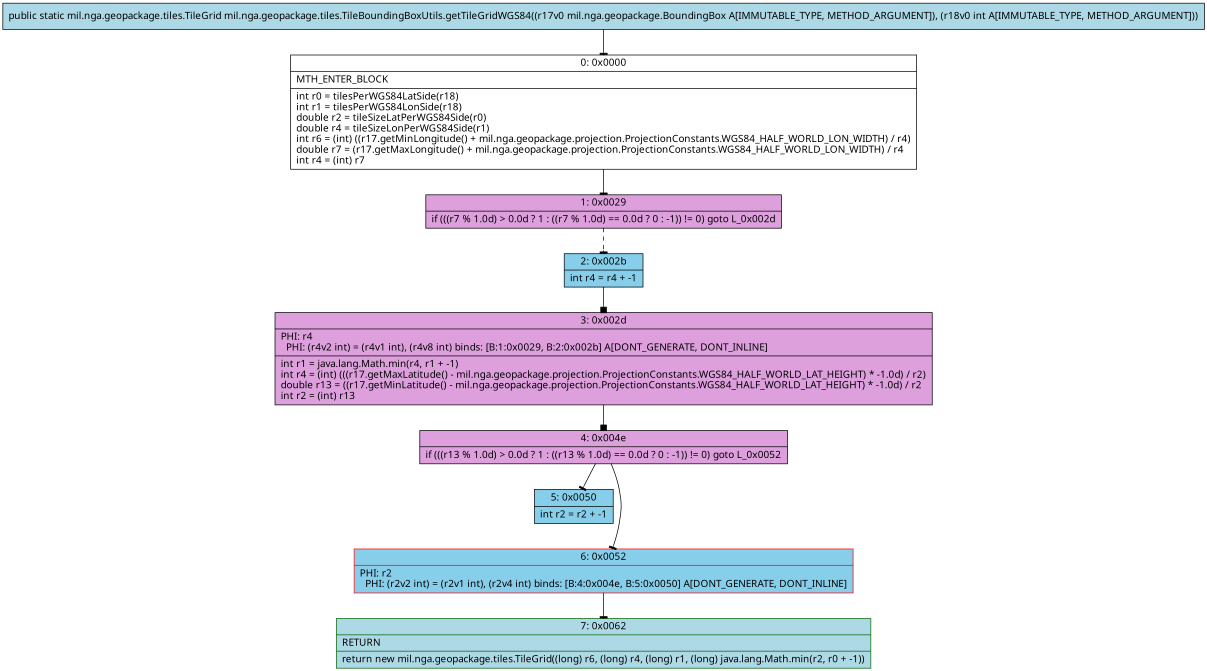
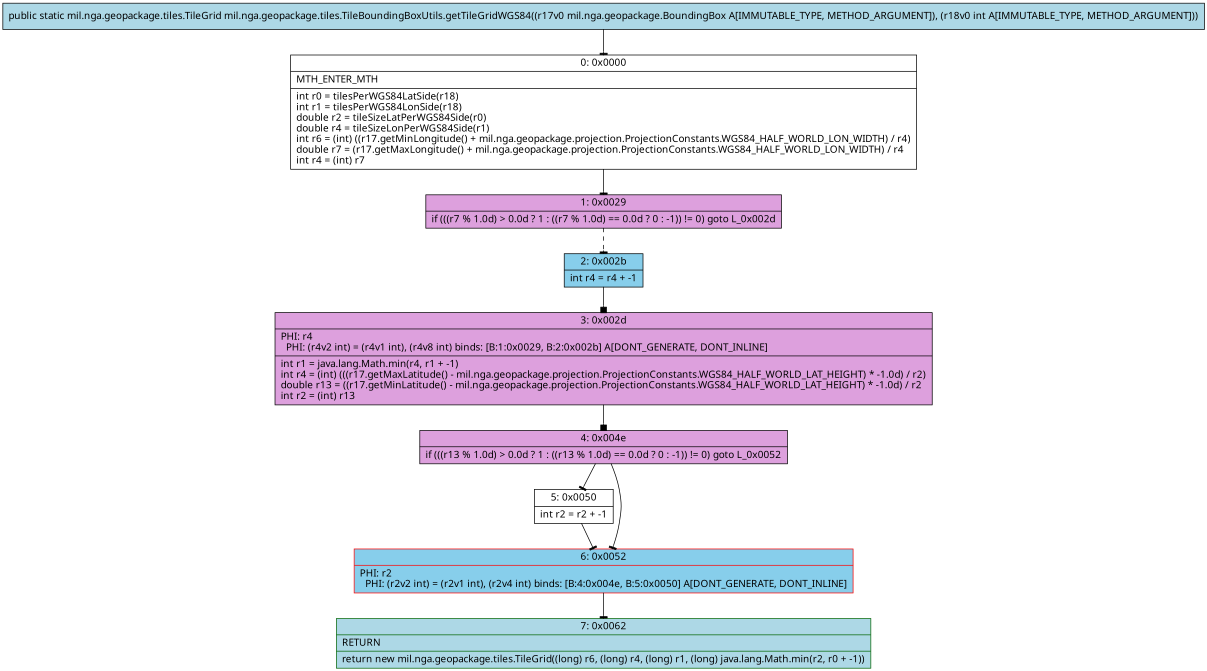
node "0: 0x0000": text "MTH_ENTER_BLOCK" -> "MTH_ENTER_MTH"
node "5: 0x0050": fillcolor skyblue -> white
edge "5: 0x0050" -> "6: 0x0052": added
